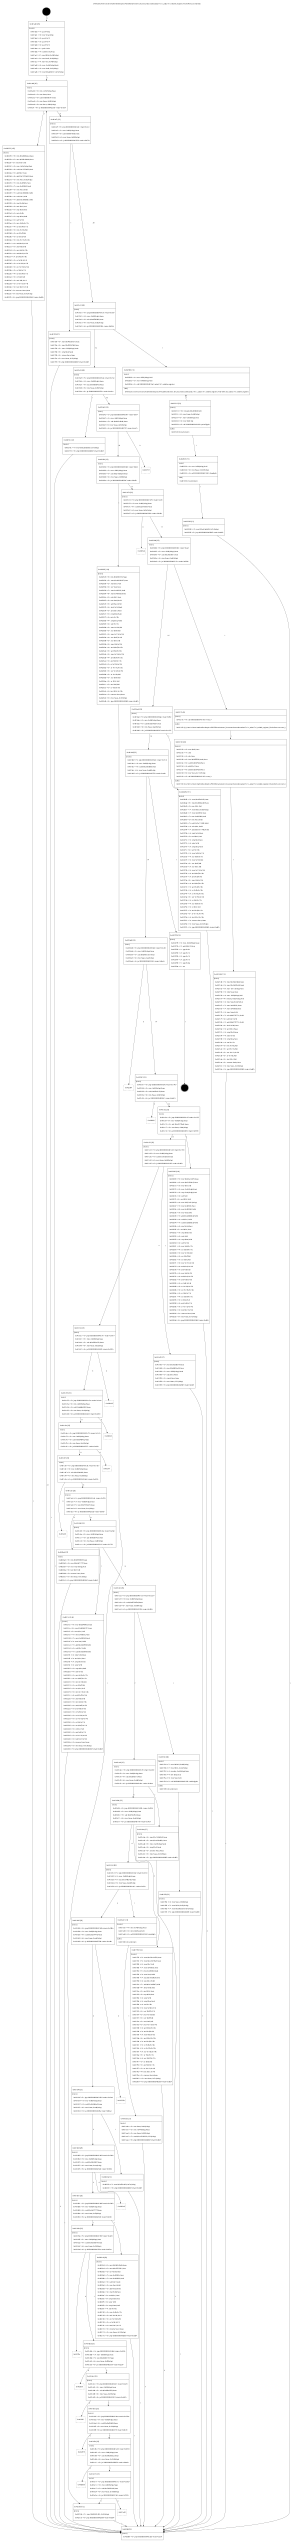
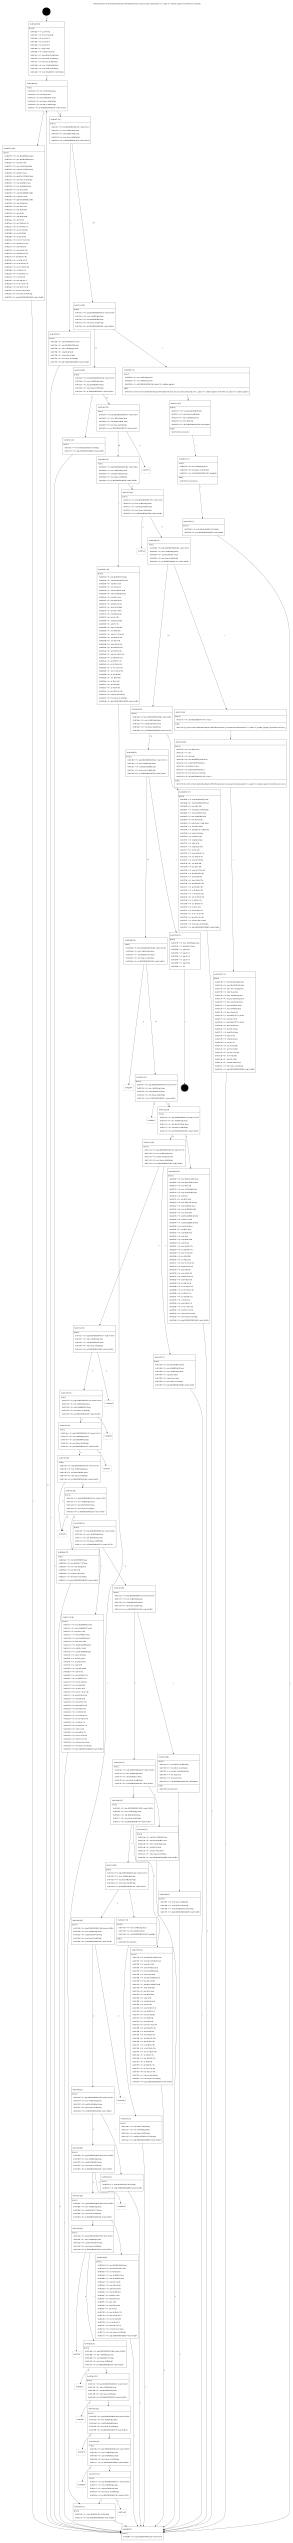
edge "0x402312 [23]" -> "0x402306 [12]": reversed
edge "0x401ca0 [25]" -> "0x401cb9 [25]": now "0x401ca0 [25]" -> "0x401eb9"
